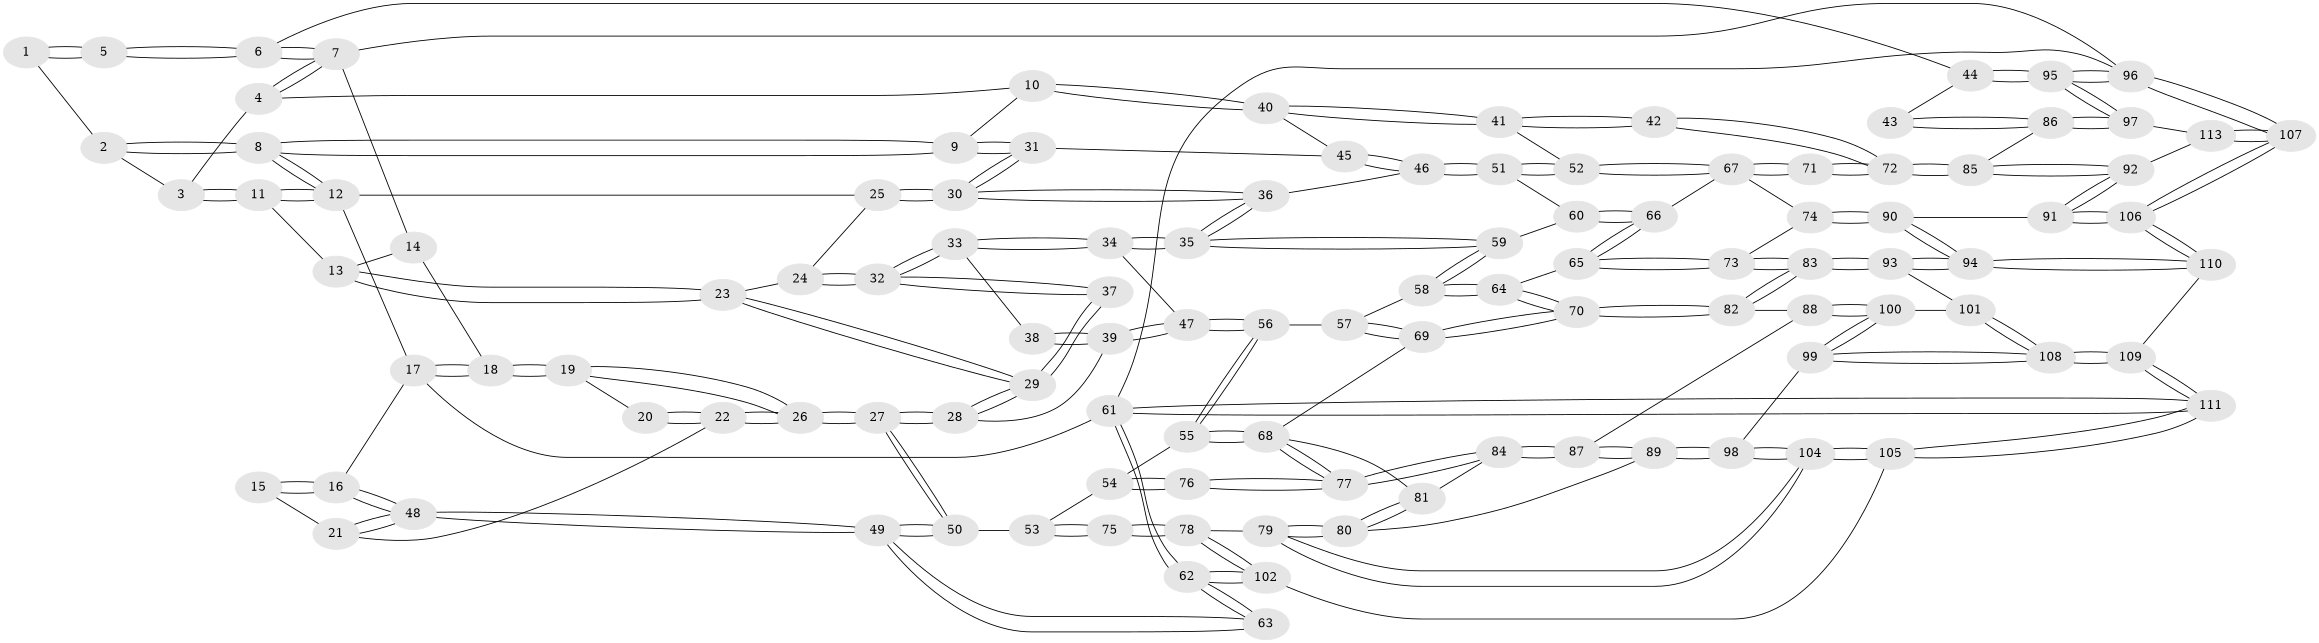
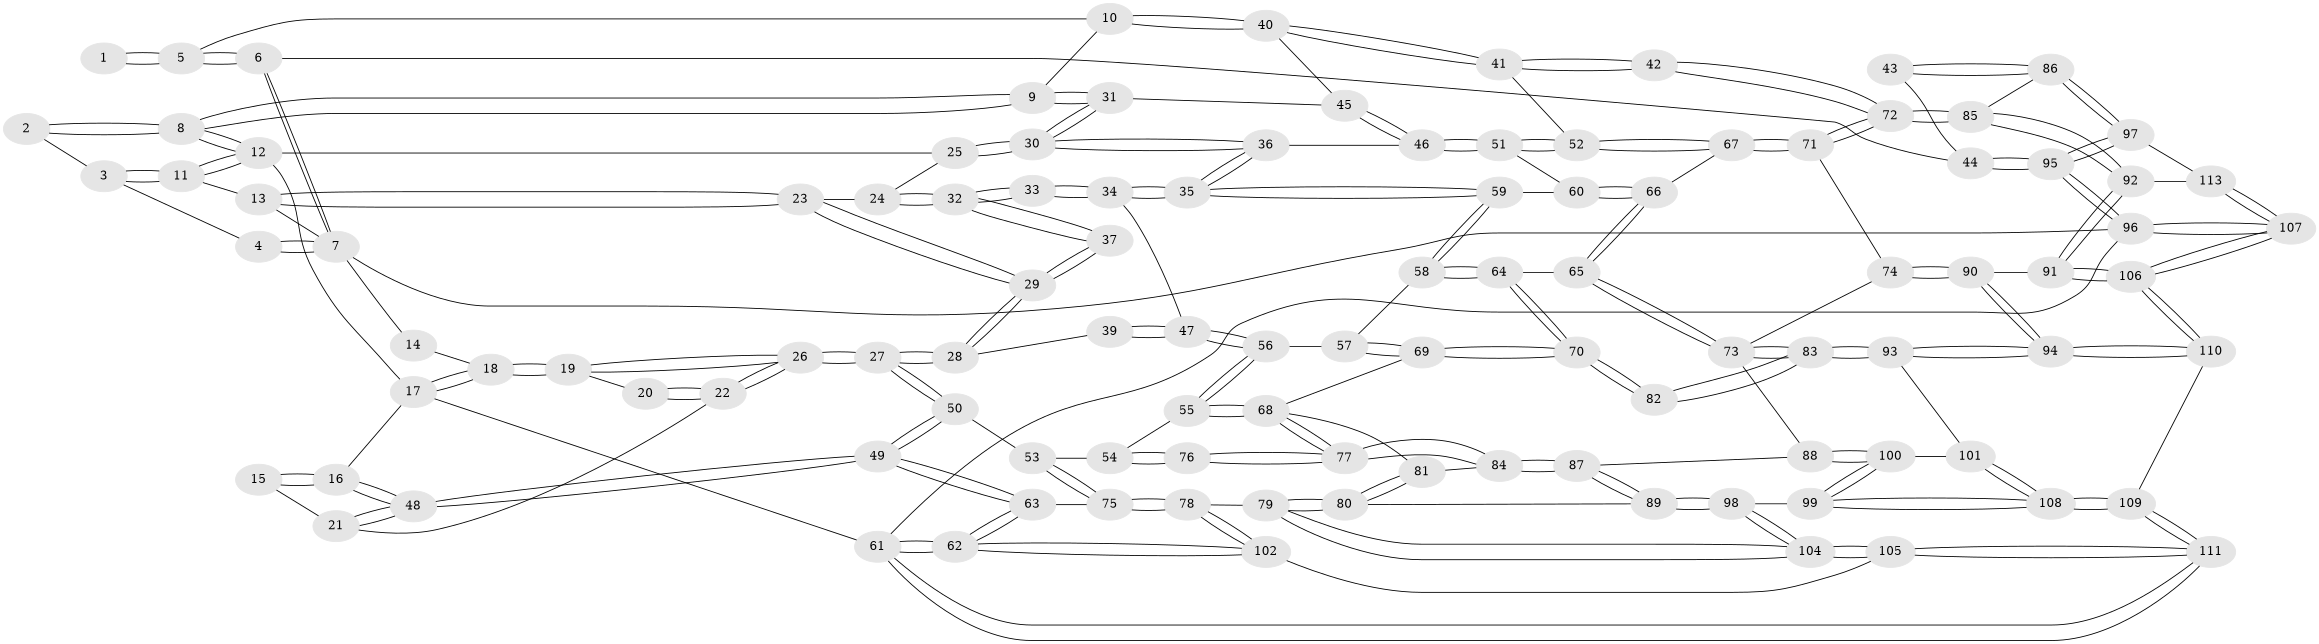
edge "10" -- "4": now "10" -- "5"
edge "1" -- "2": removed
edge "67" -- "74": now "71" -- "74"
edge "14" -- "13": now "7" -- "13"
edge "82" -- "88": now "73" -- "88"
node "38": removed
edge "63" -- "75": added
